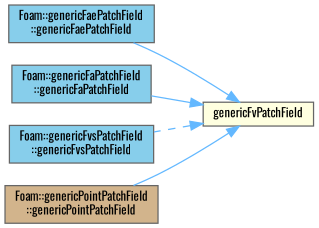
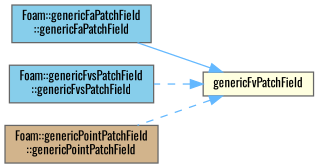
node "Foam::genericFaePatchField ::genericFaePatchField": removed
edge "Foam::genericPointPatchField ::genericPointPatchField" -> "genericFvPatchField": style solid -> dashed
